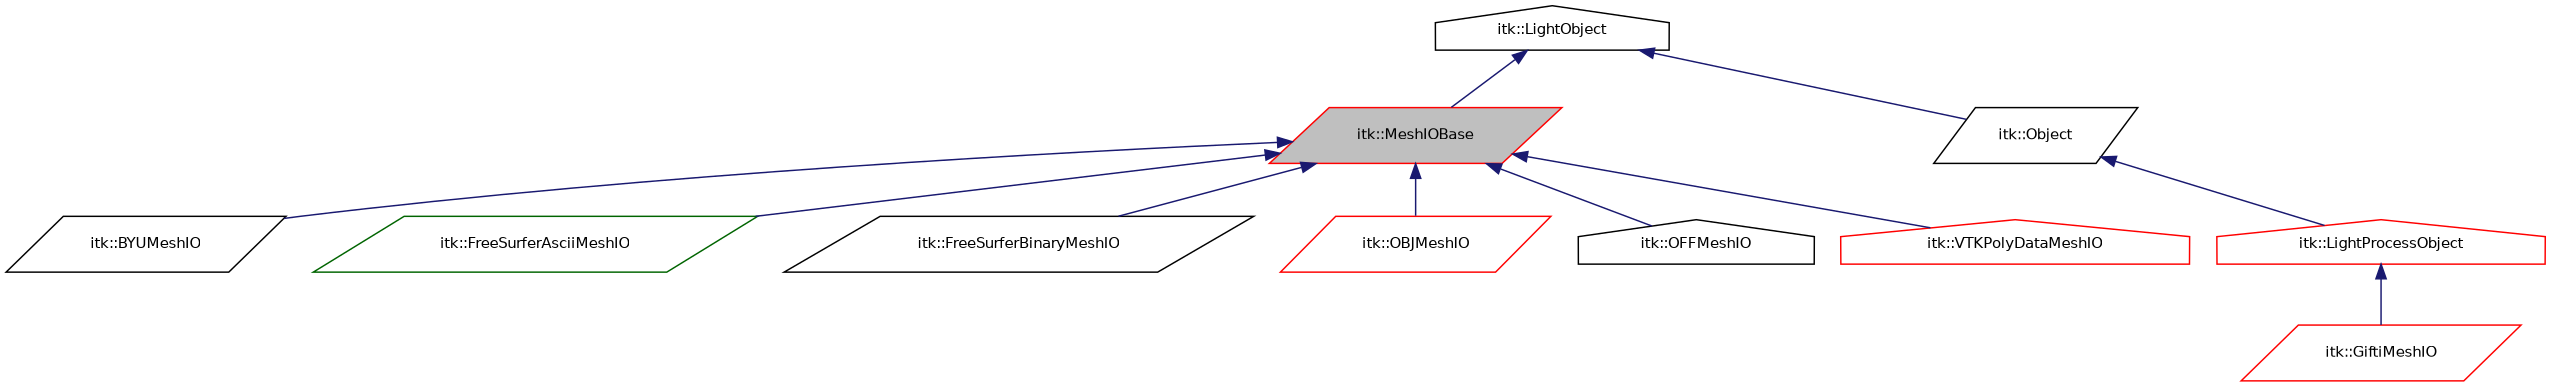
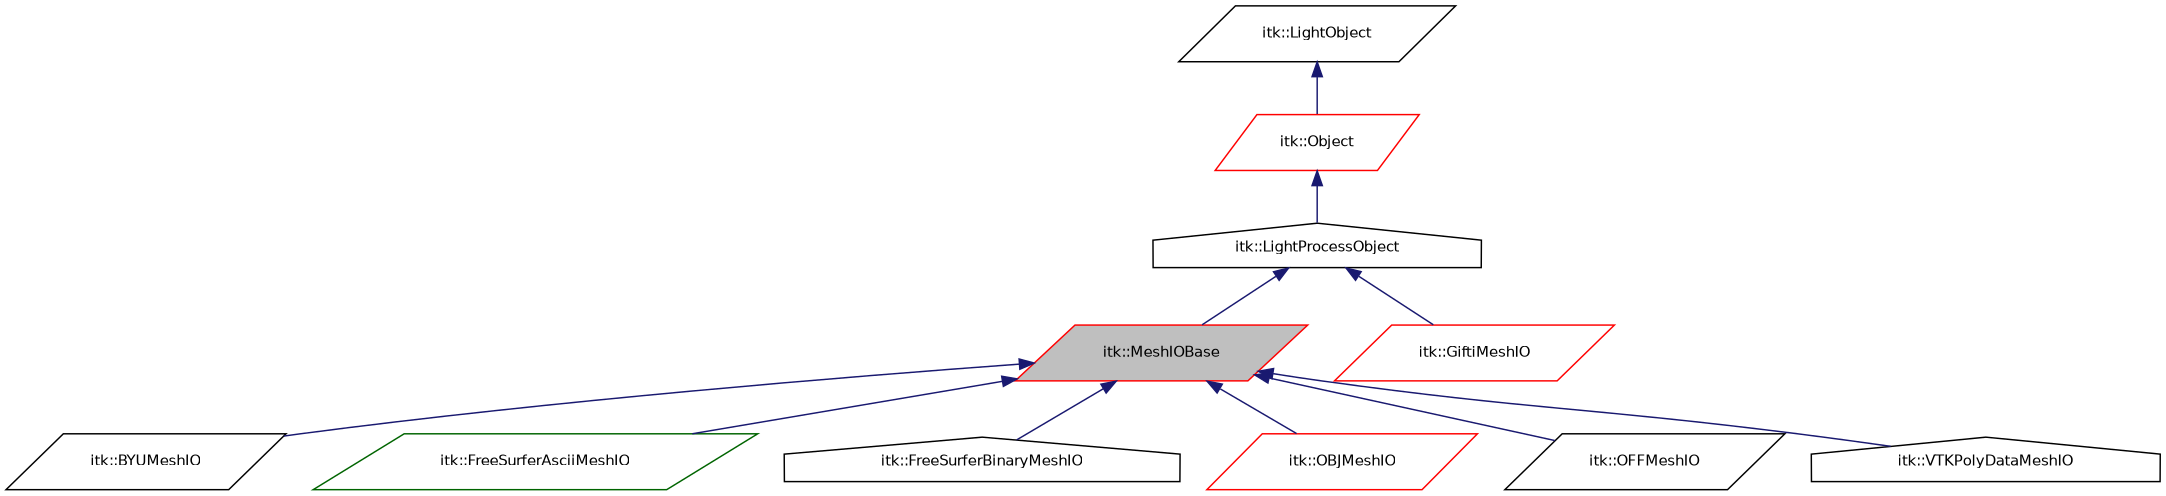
node "itk::LightObject": shape house -> parallelogram
edge "itk::MeshIOBase" -> "itk::LightObject": now "itk::MeshIOBase" -> "itk::LightProcessObject"
node "itk::Object": color black -> red
node "itk::FreeSurferBinaryMeshIO": shape parallelogram -> house
node "itk::OFFMeshIO": shape house -> parallelogram
node "itk::VTKPolyDataMeshIO": color red -> black
node "itk::LightProcessObject": color red -> black
